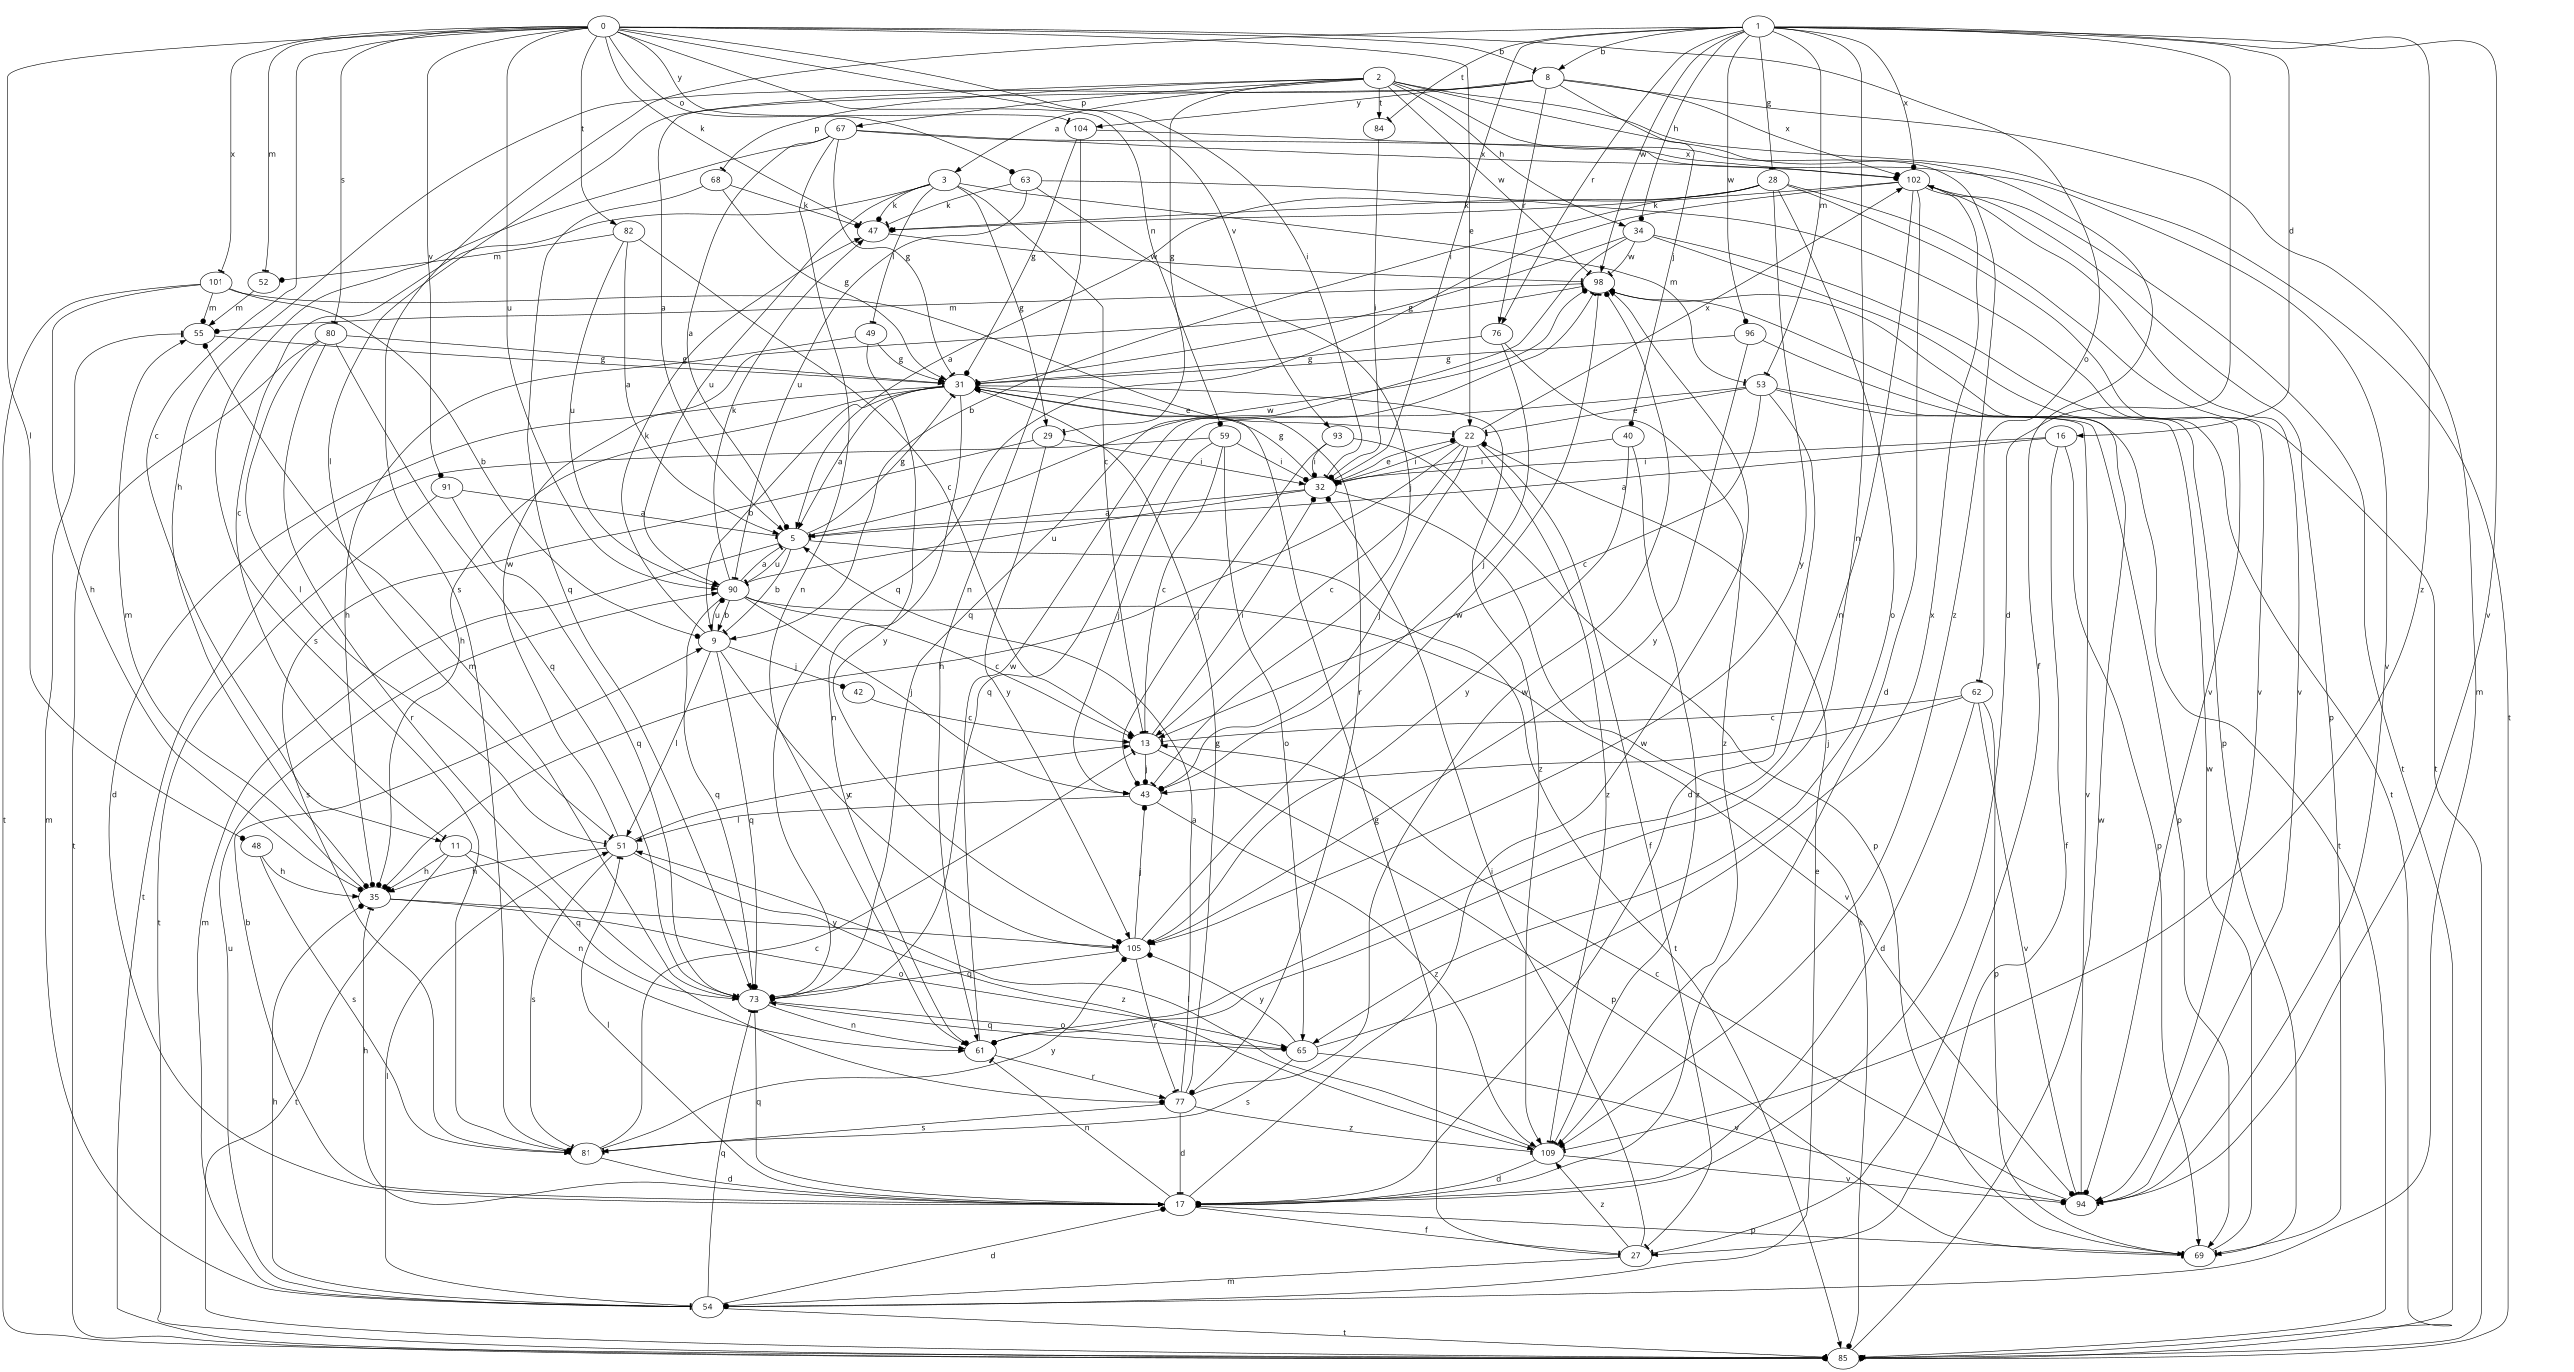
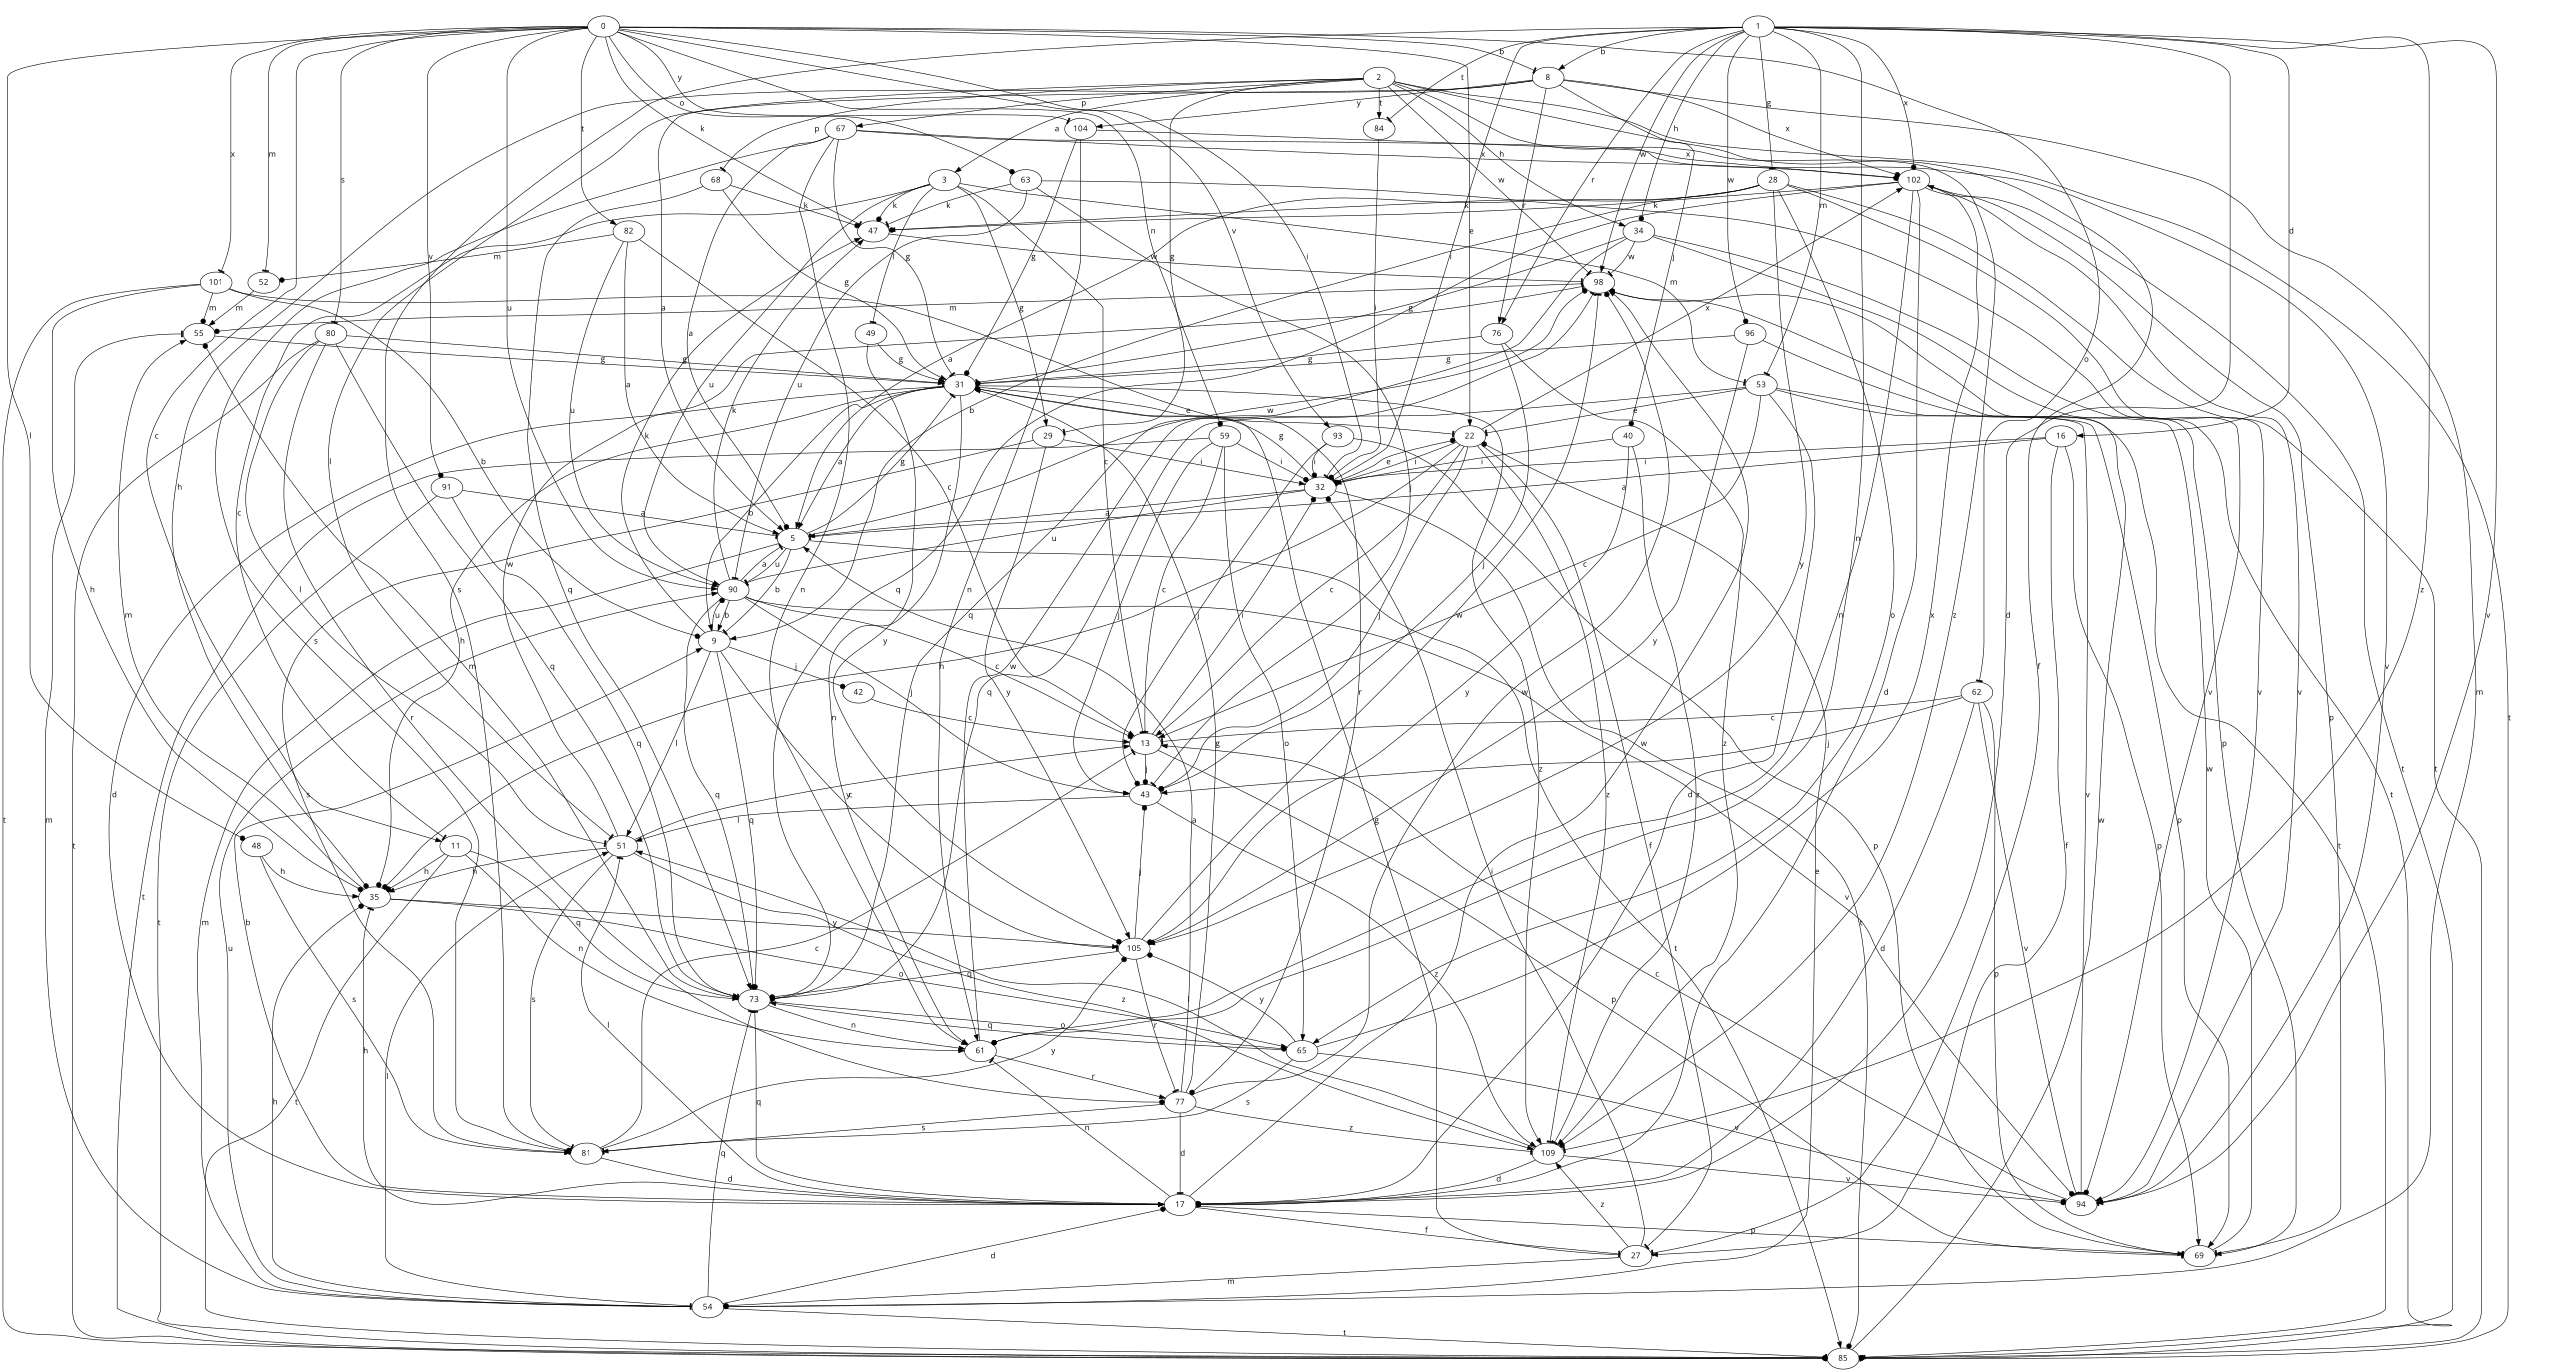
edge "49" -> "35": removed, label "h"
edge "31" -> "61": arrowhead dot -> normal
